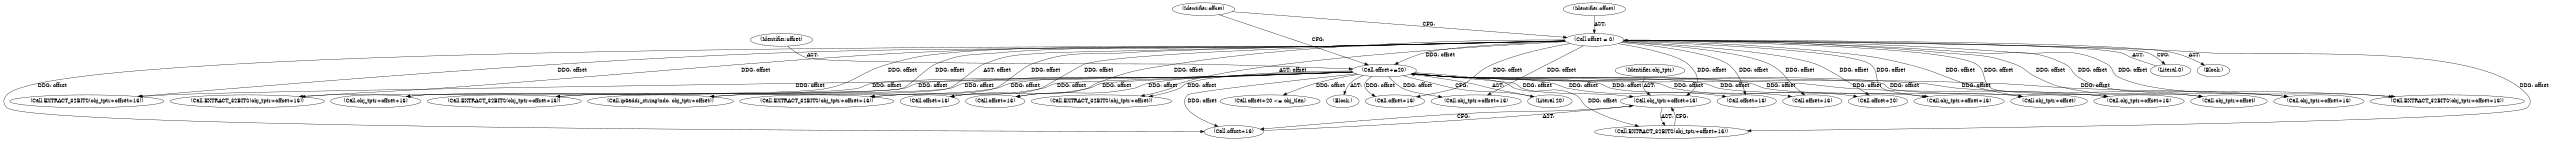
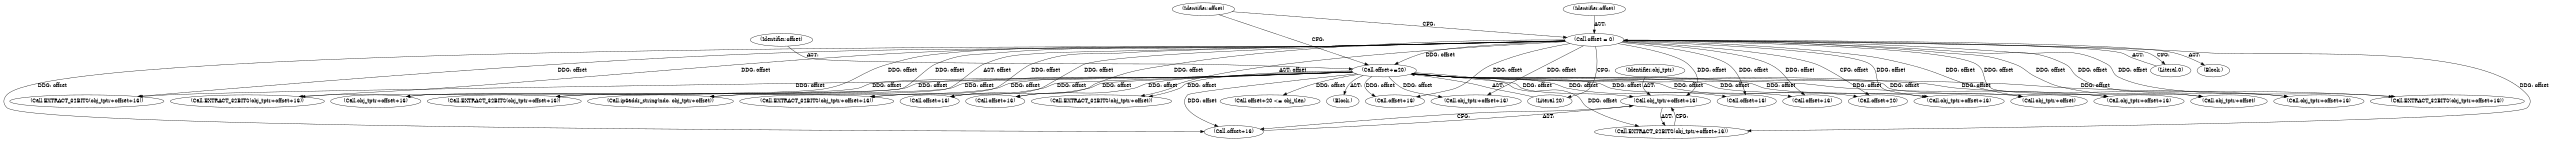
edge "(Call,offset = 0)" -> "(Call,offset+20)": label "DDG: offset" -> "CFG: offset"
edge "(Call,offset+=20)" -> "(Literal,20)": now "(Call,offset = 0)" -> "(Literal,20)"
